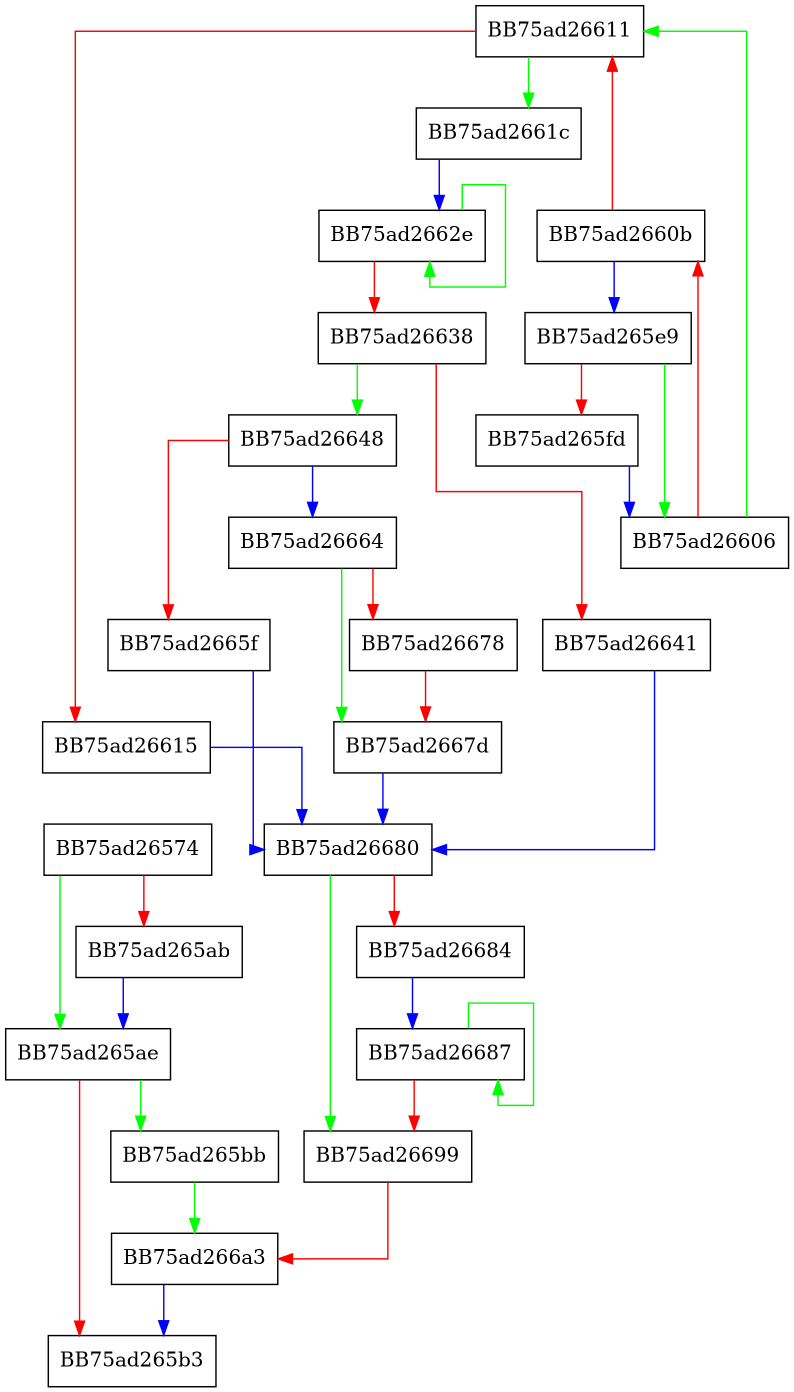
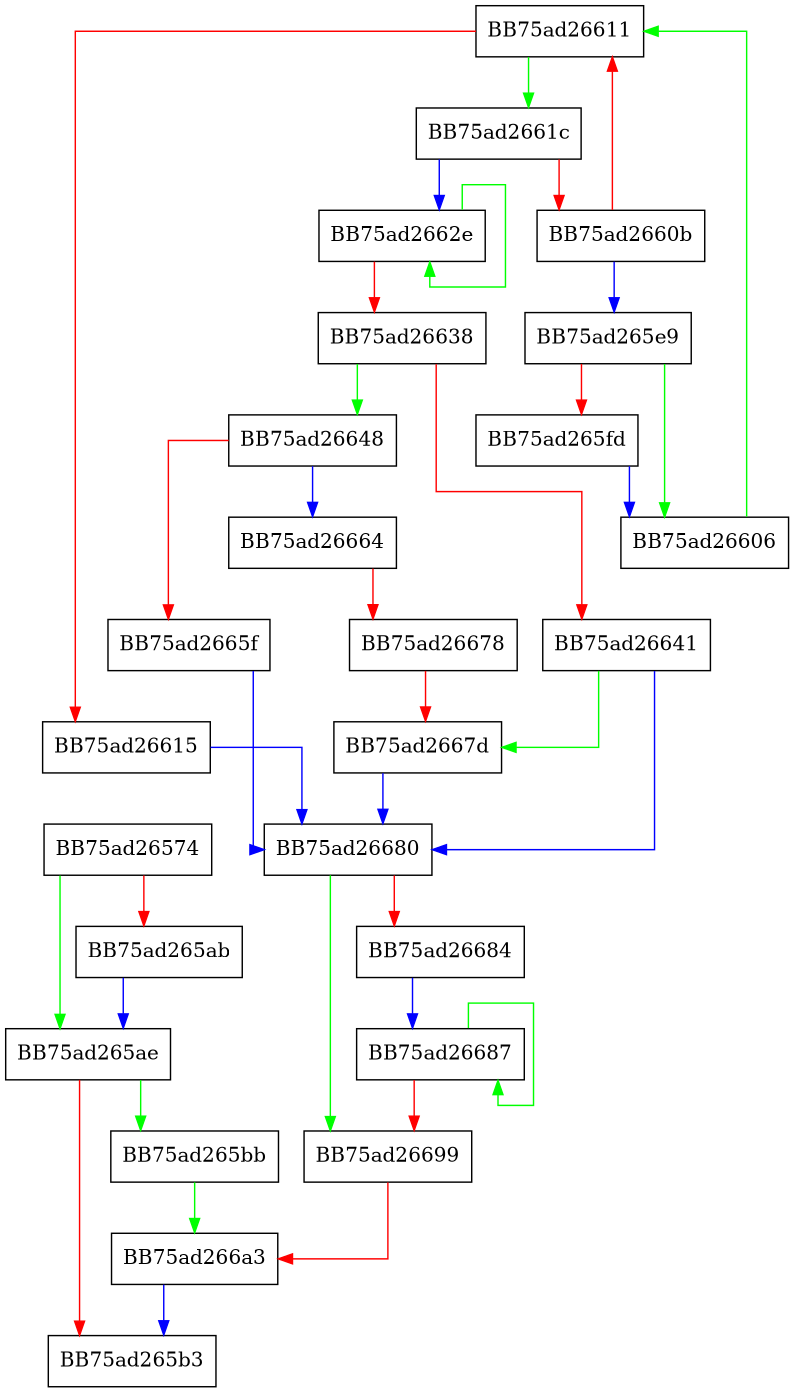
edge "BB75ad26606" -> "BB75ad2660b": now "BB75ad2661c" -> "BB75ad2660b"
edge "BB75ad26664" -> "BB75ad2667d": now "BB75ad26641" -> "BB75ad2667d"
